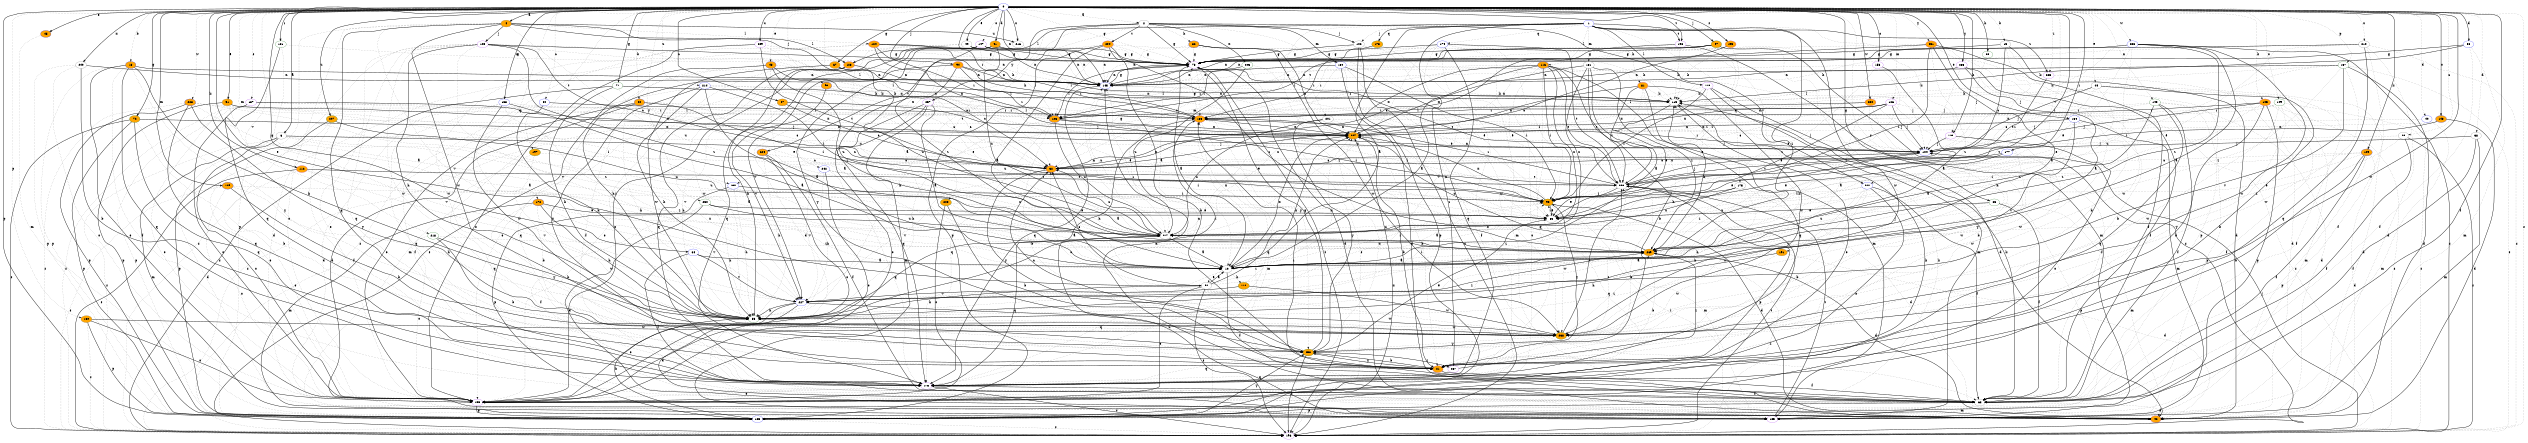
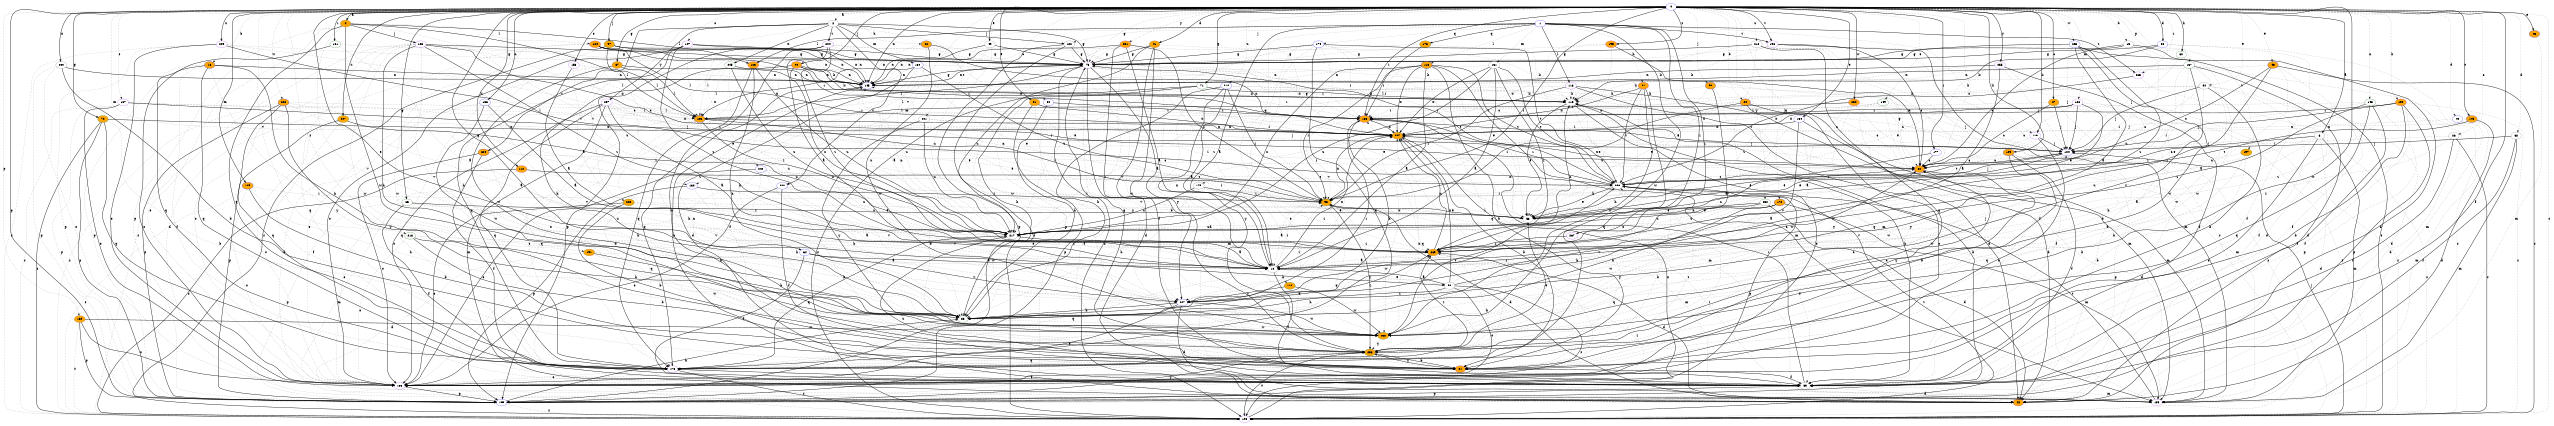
node "216": removed
node "204": fillcolor orange -> white
edge "209" -> "165": added, label "p"
edge "258" -> "267": now "258" -> "269"
